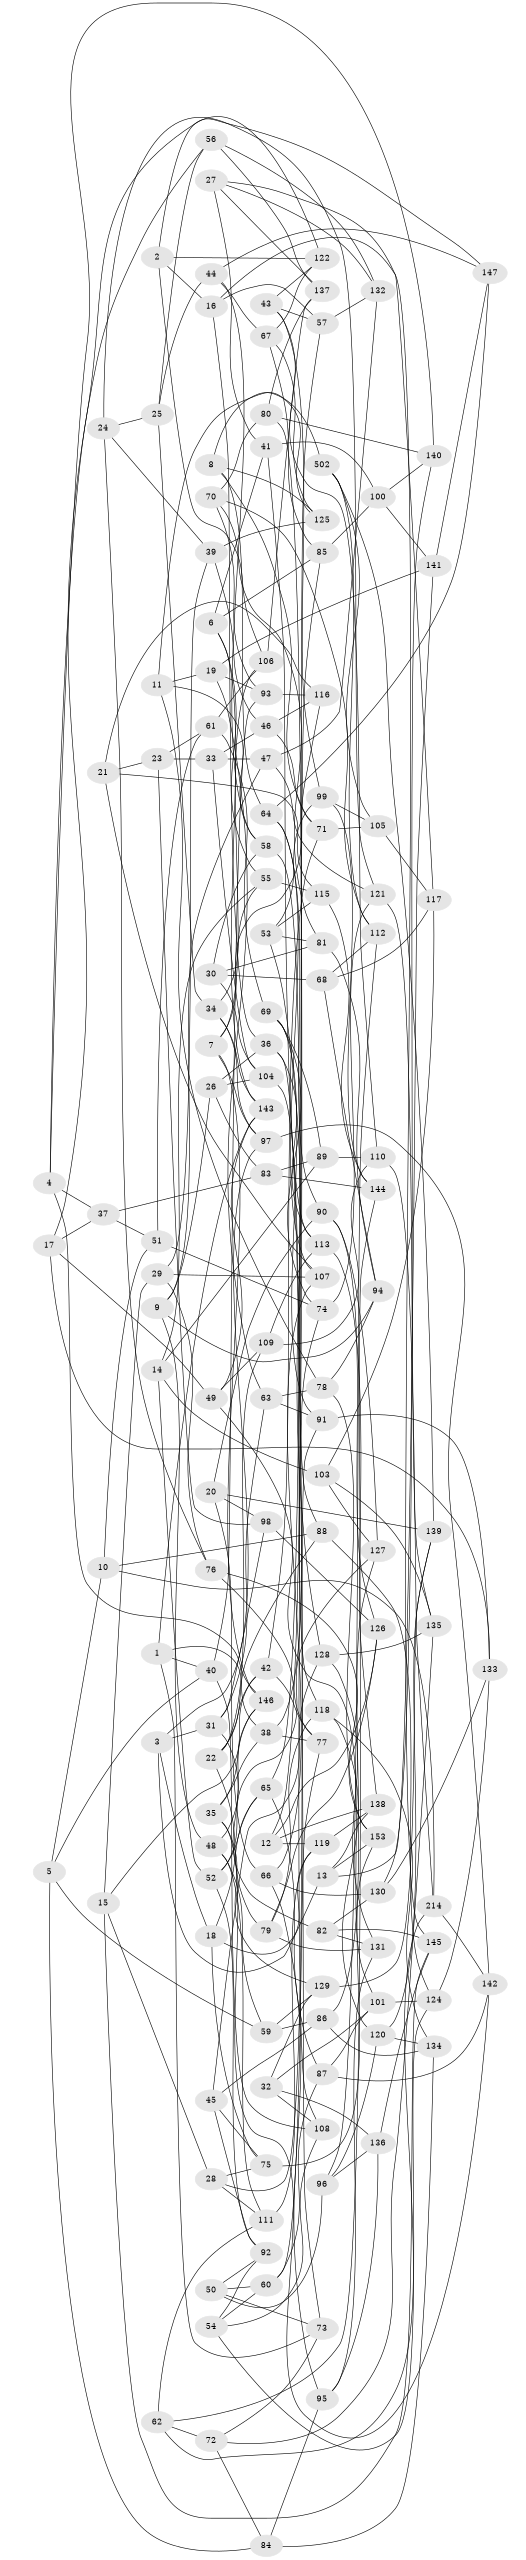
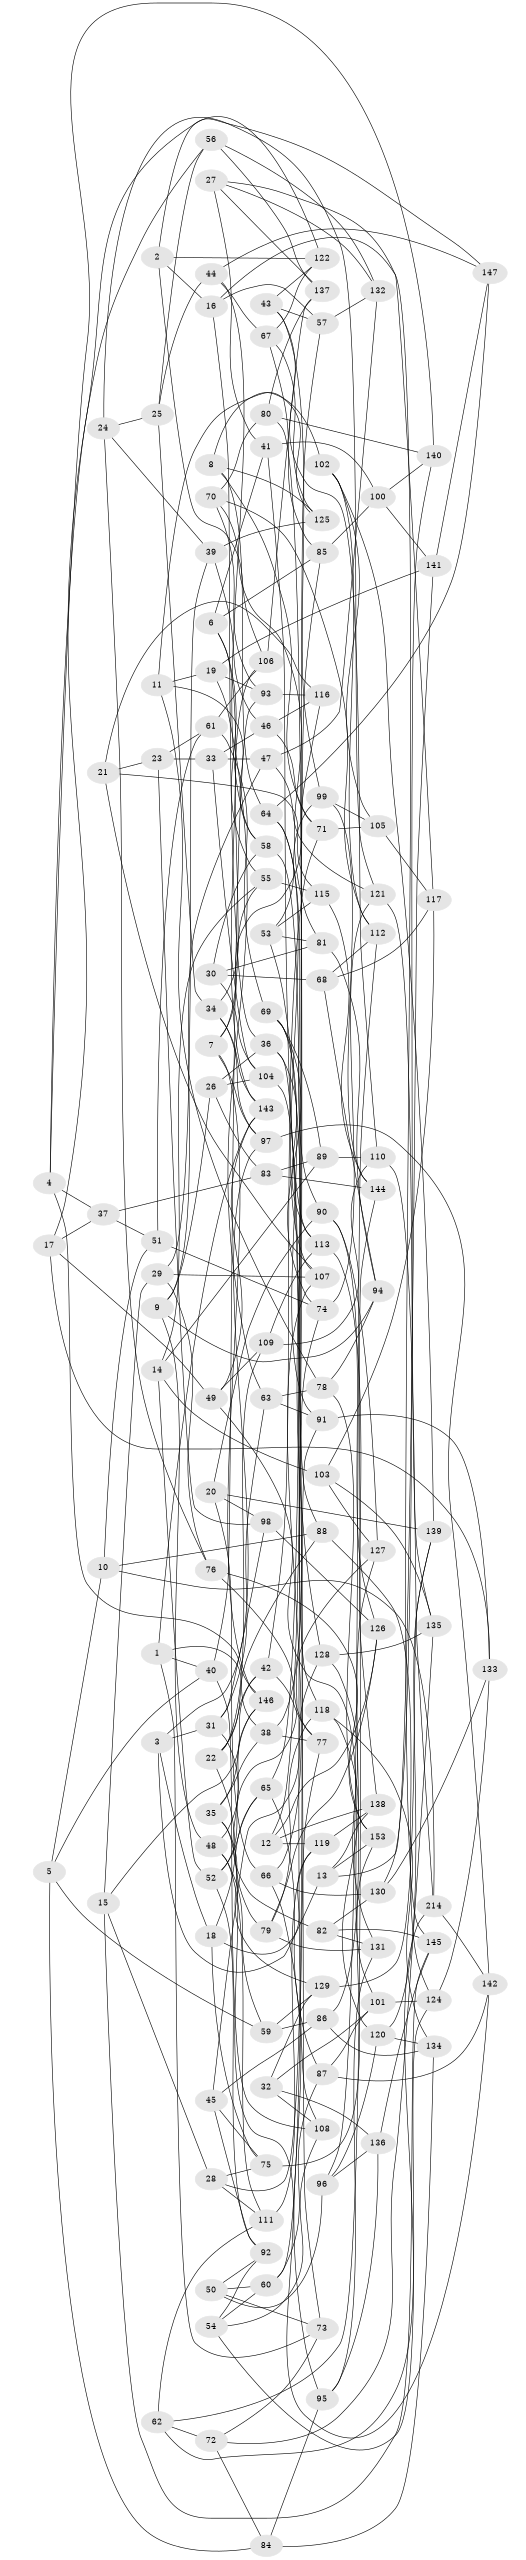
node "502": label "502" -> "102"
